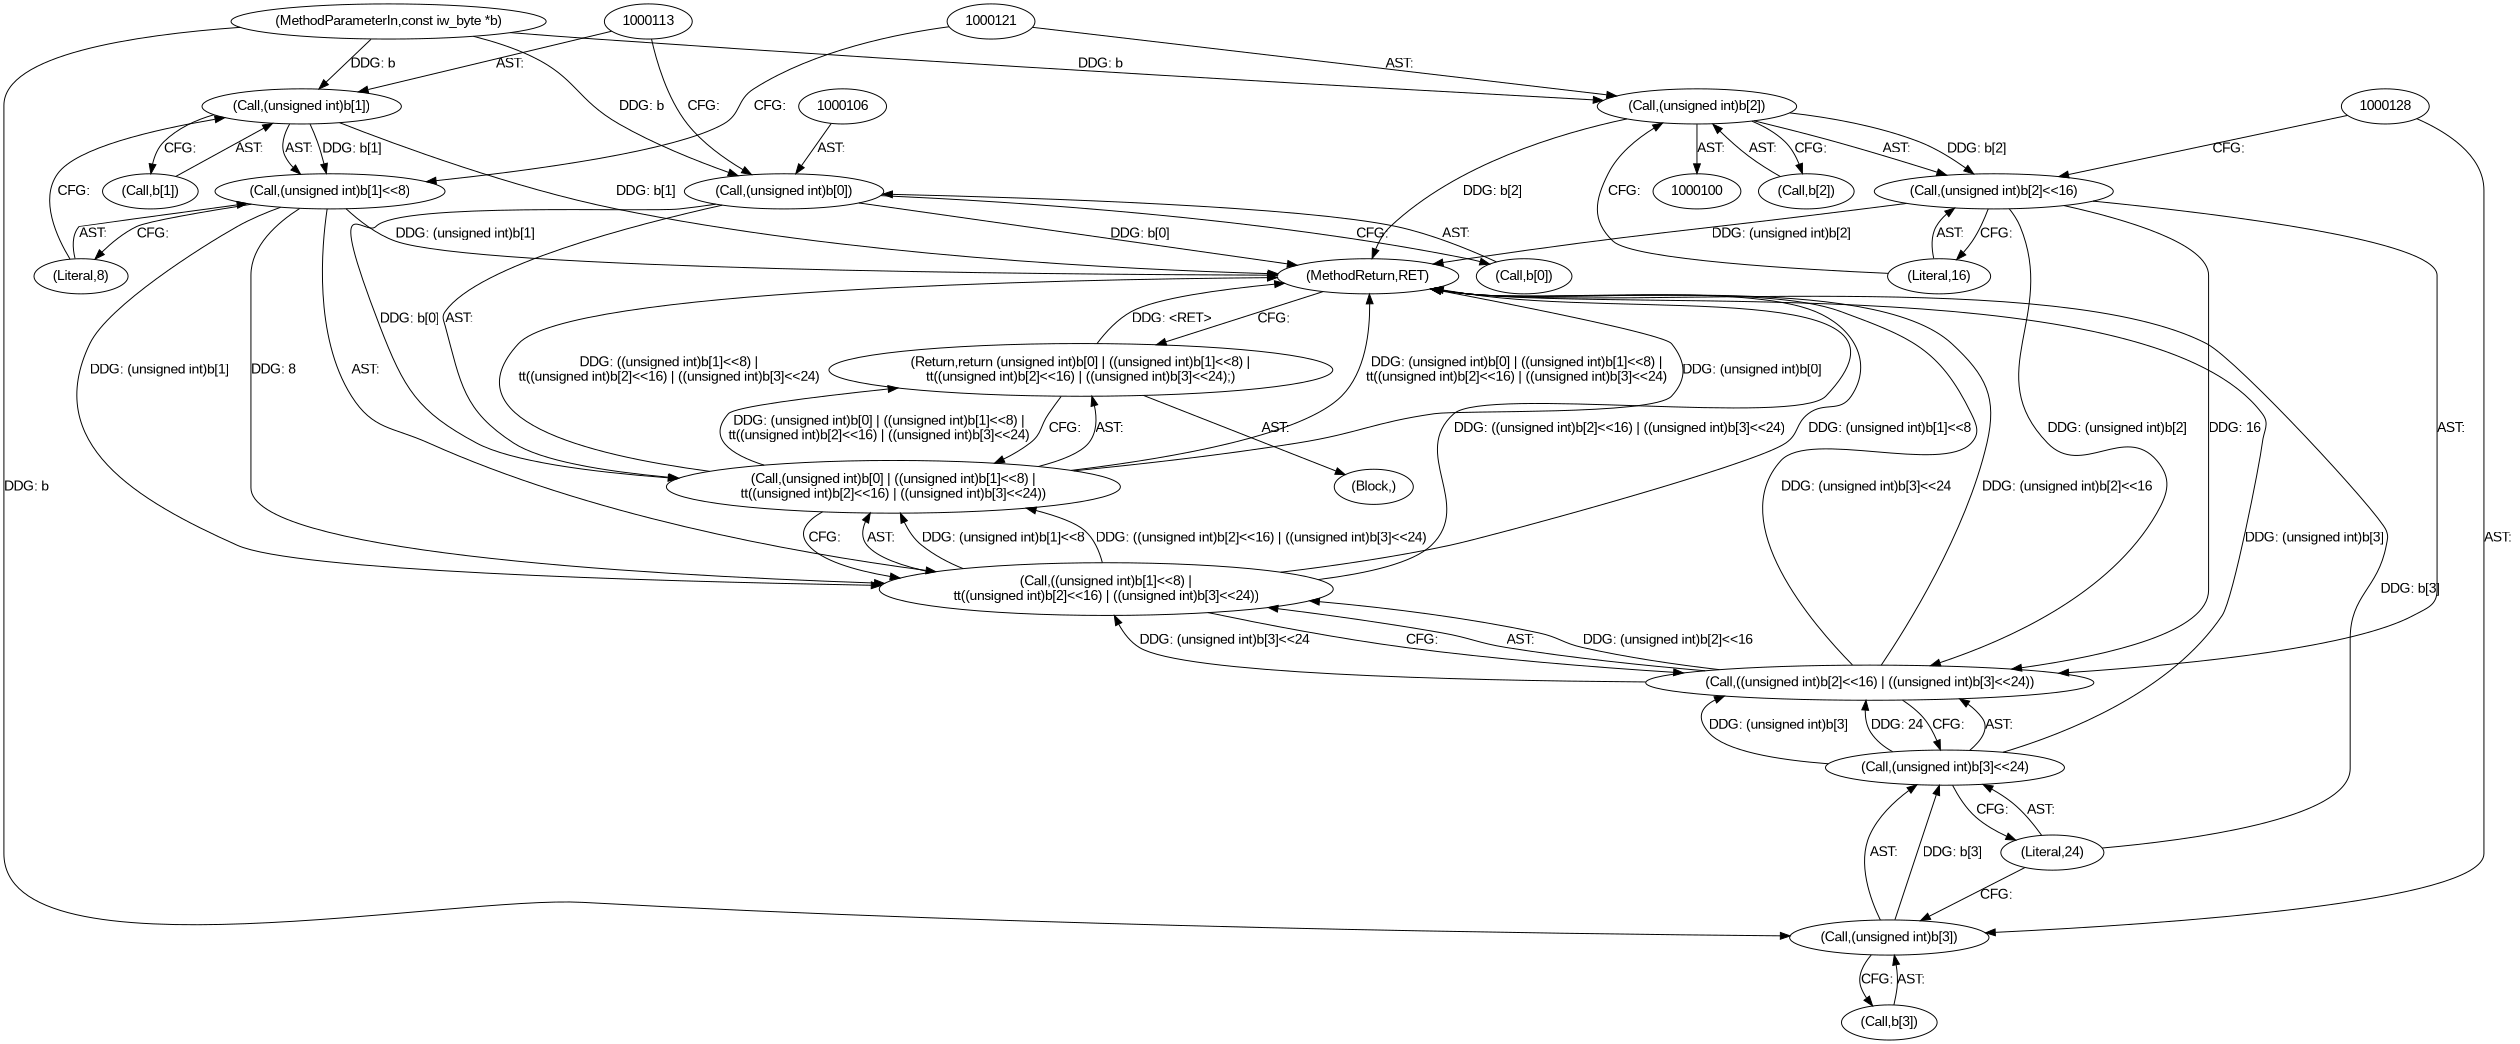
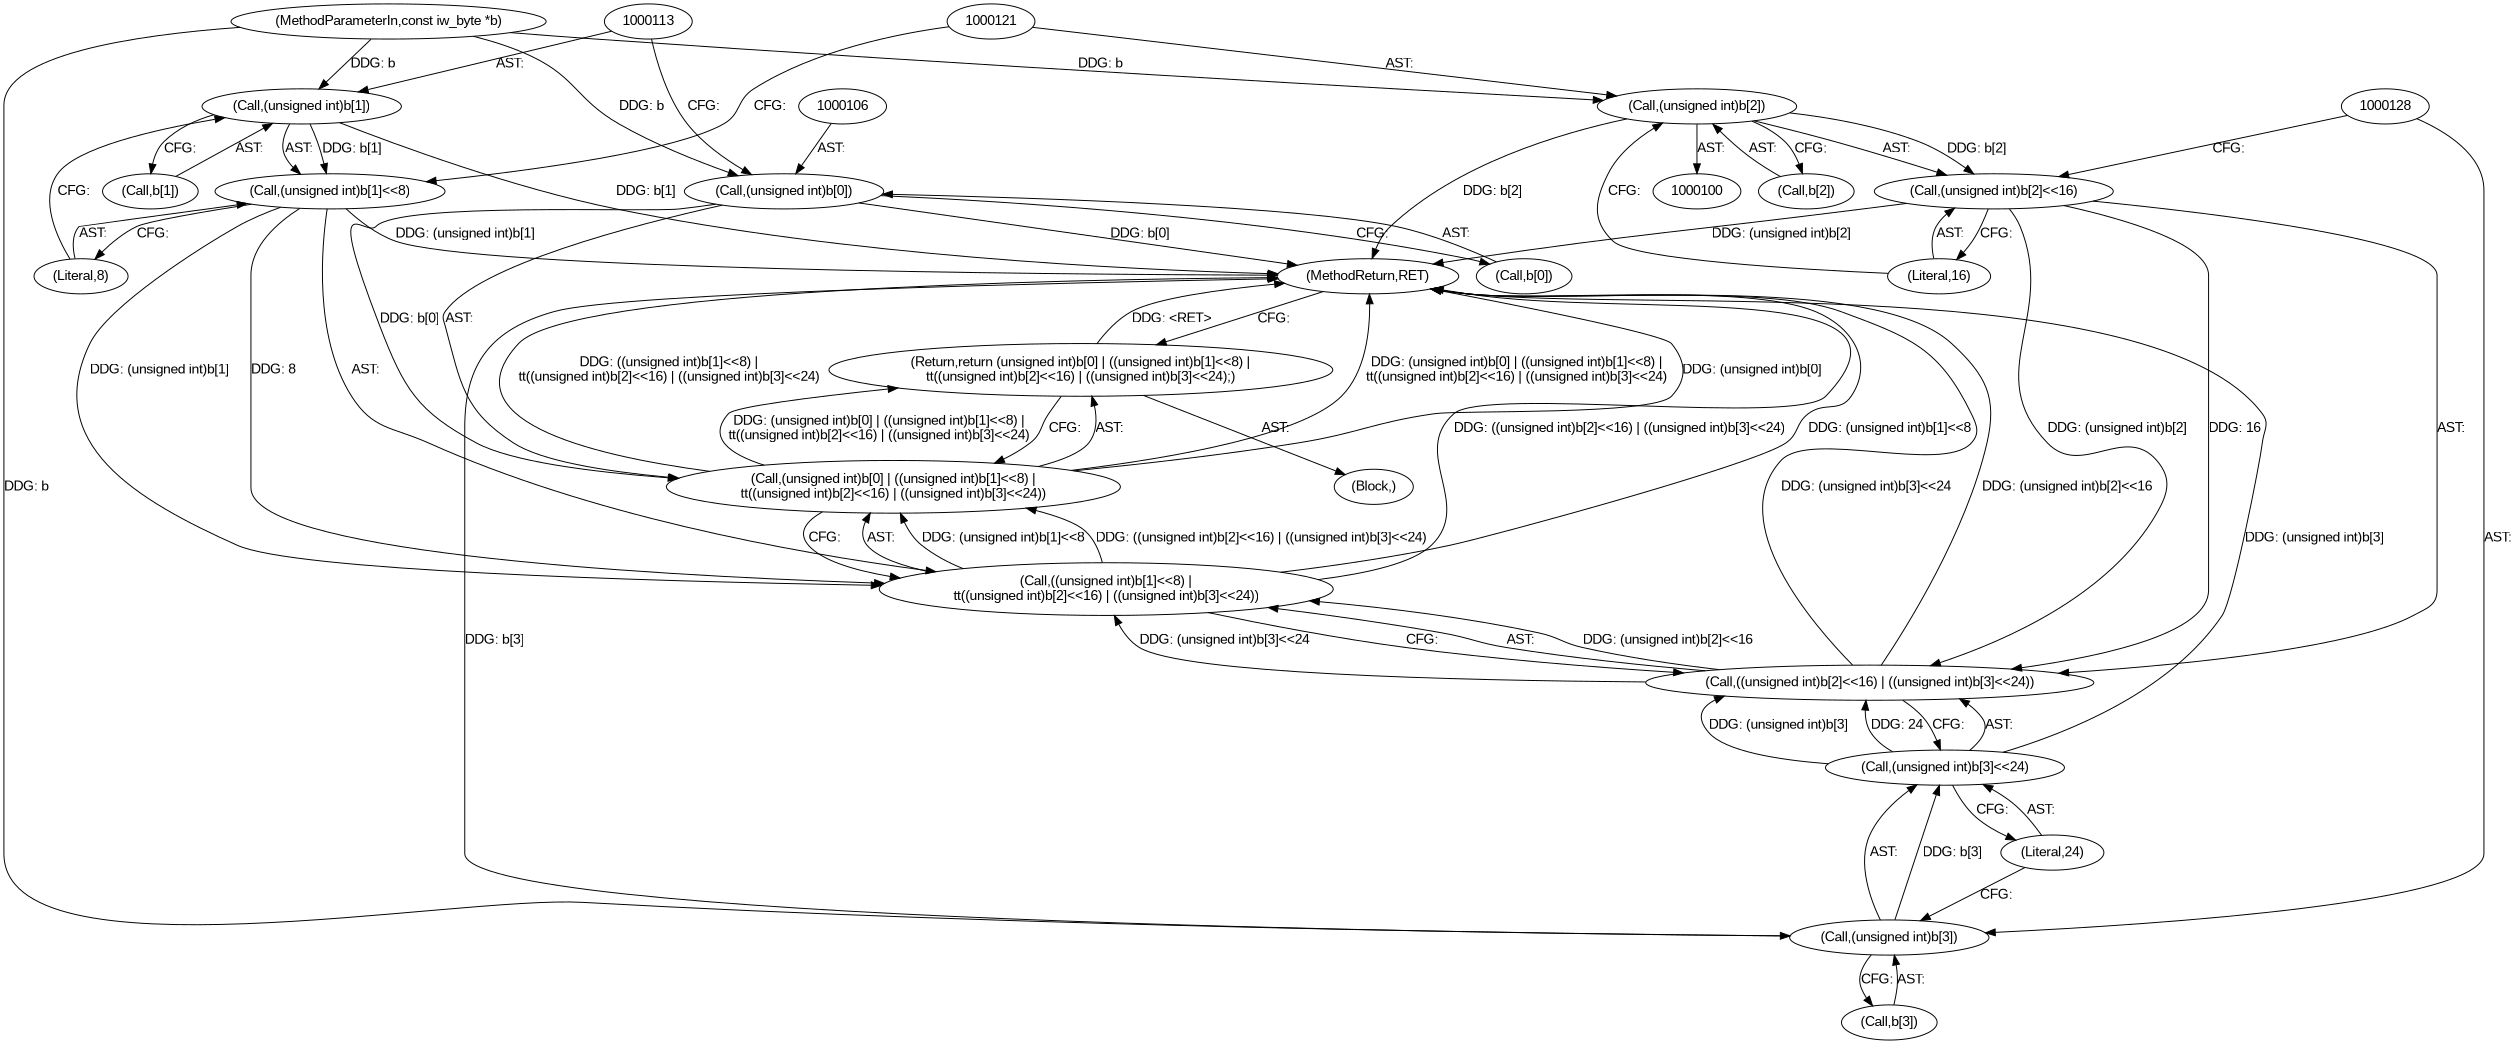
edge "(Literal,24)" -> "(MethodReturn,RET)": now "(Call,(unsigned int)b[3])" -> "(MethodReturn,RET)"
